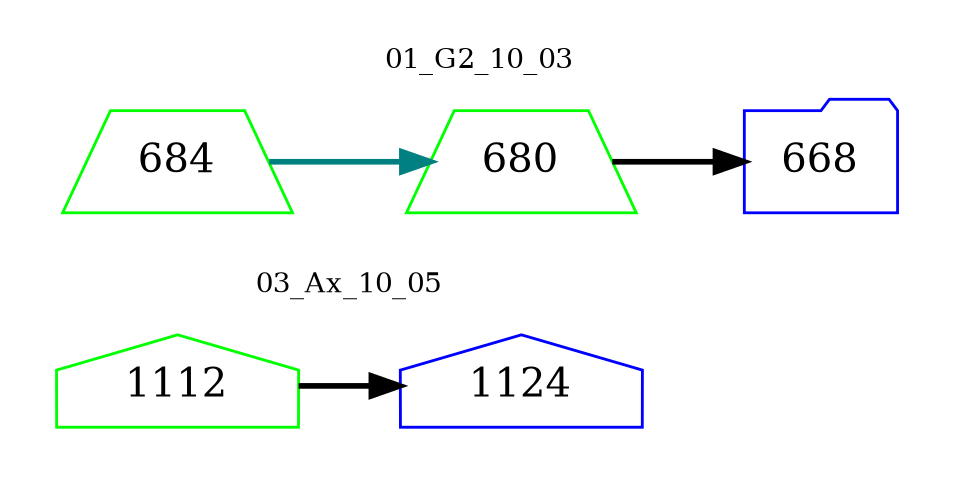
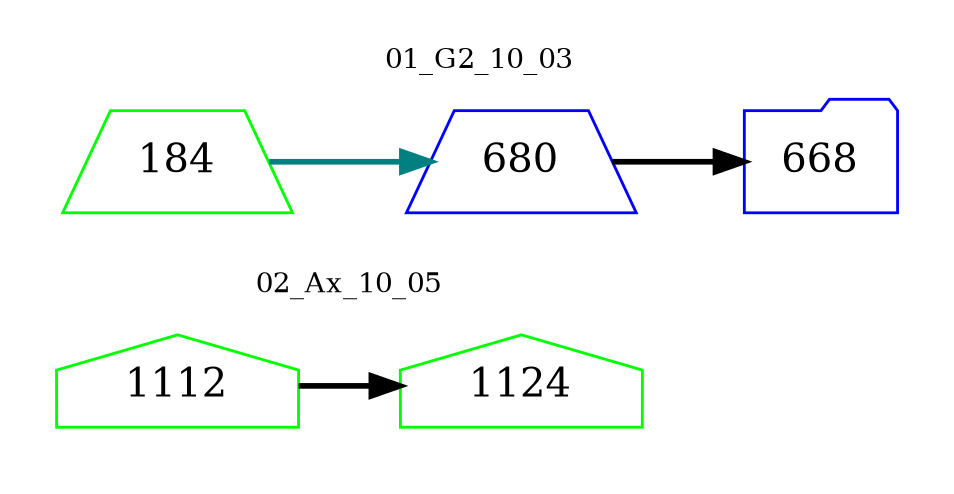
node "684": label "684" -> "184"
node "680": color green -> blue
cluster "03_Ax_10_05": label "03_Ax_10_05" -> "02_Ax_10_05"
node "1124": color blue -> green
